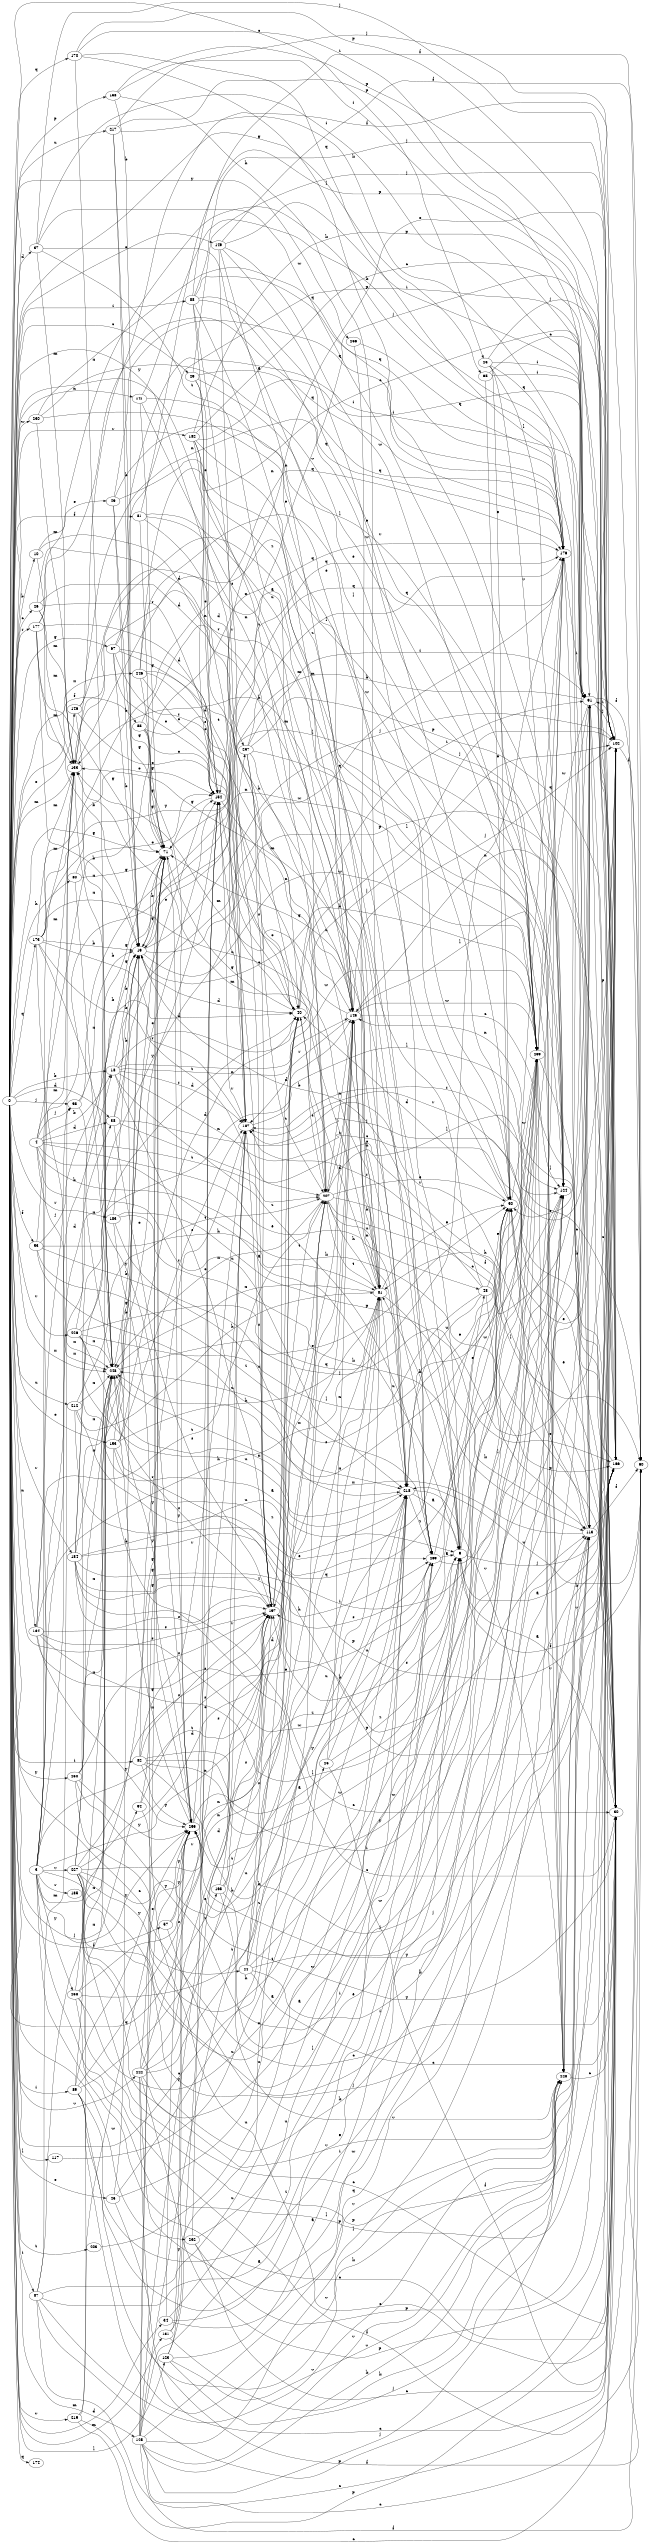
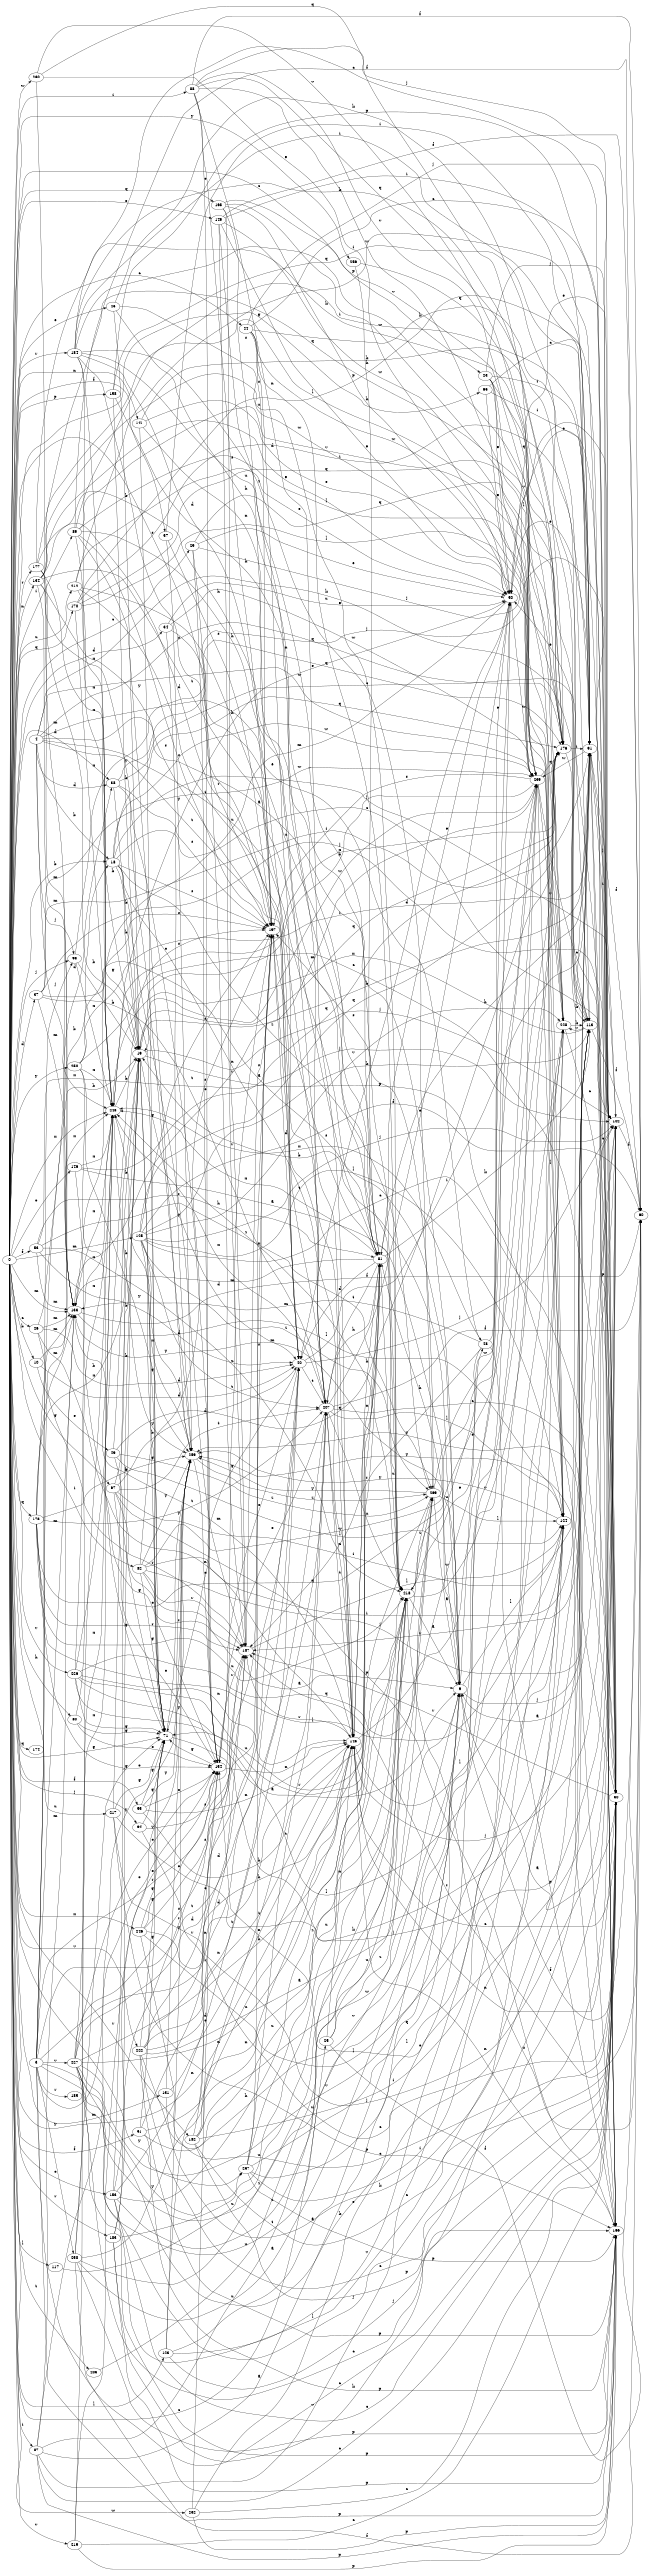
edge "269" -> "71": label "g" -> "r"
edge "168" -> "81": now "168" -> "50"
